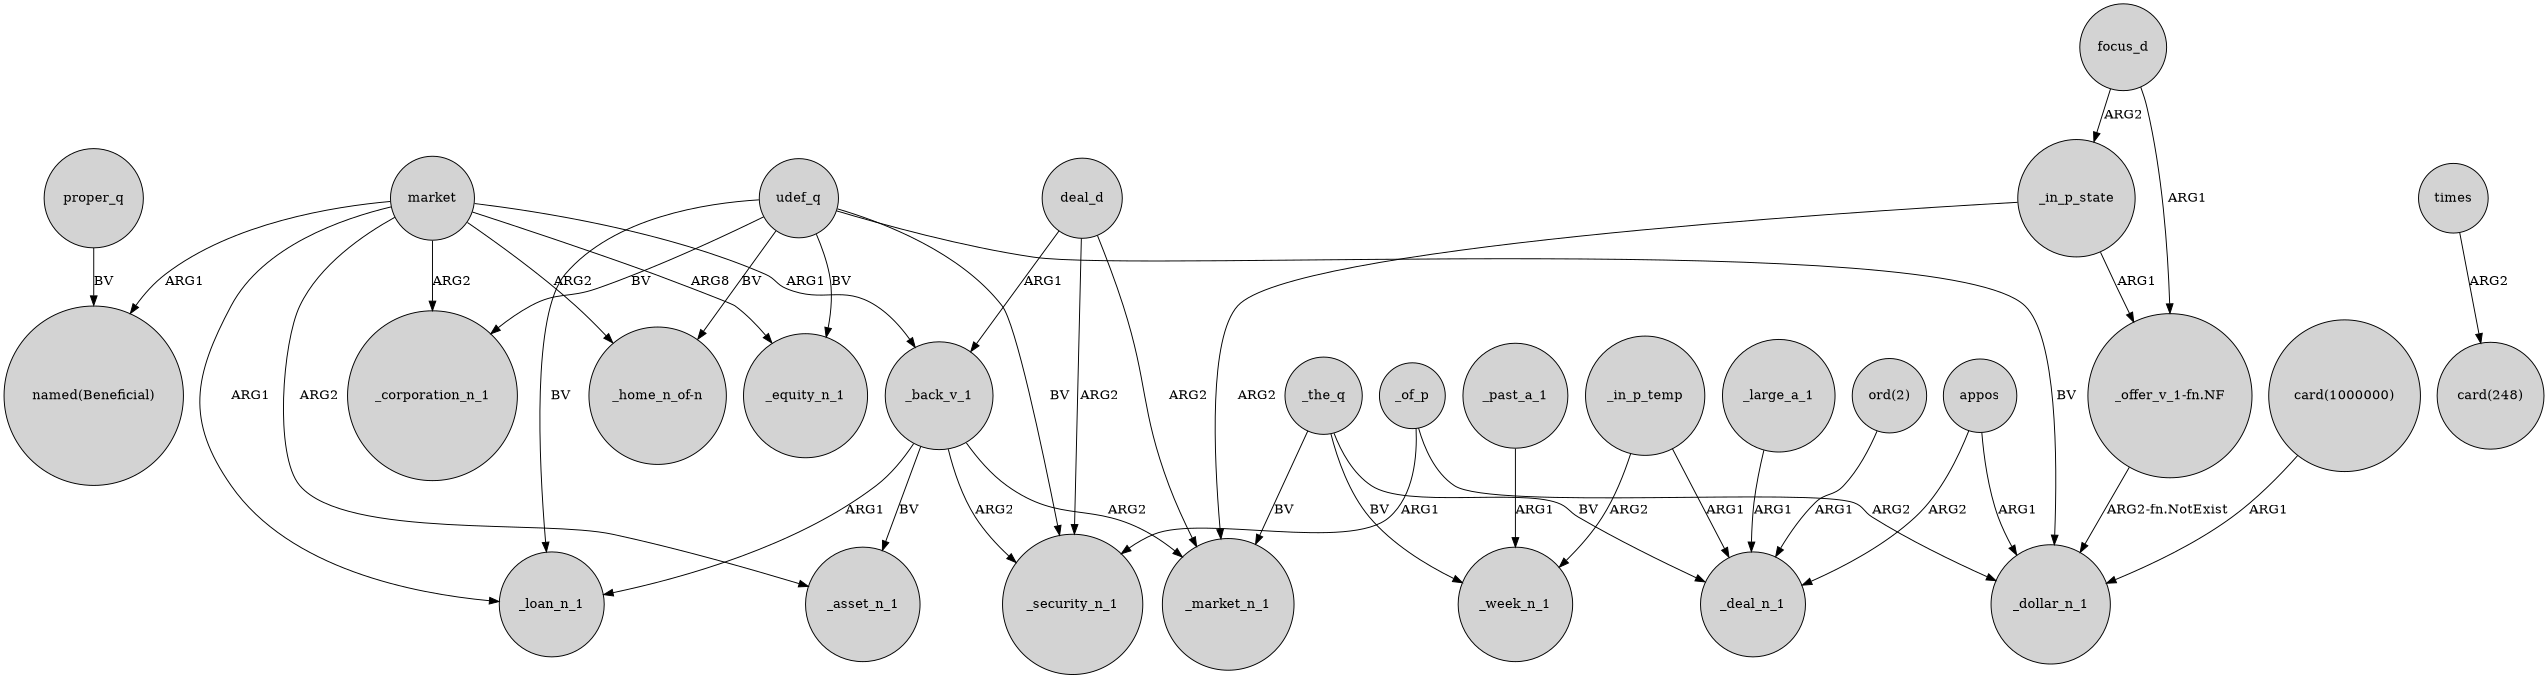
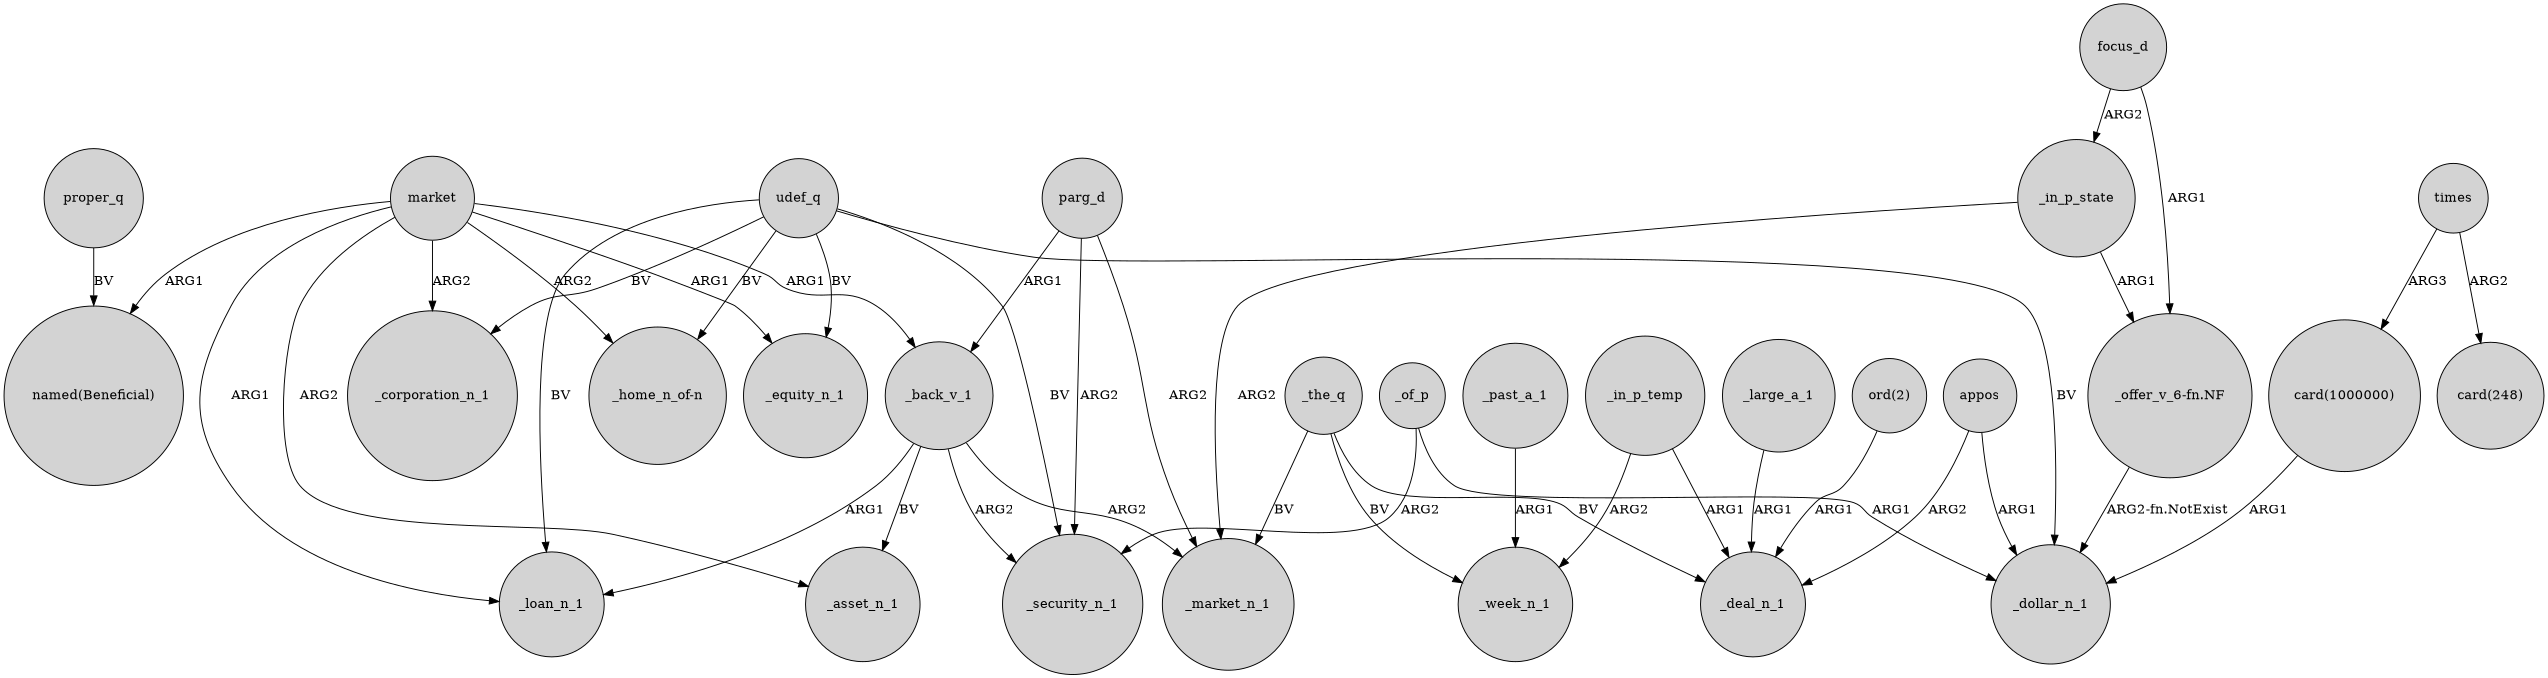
node "deal_d": label "deal_d" -> "parg_d"
edge "times" -> "card(1000000)": added, label "ARG3"
edge "market" -> "_equity_n_1": label "ARG8" -> "ARG1"
node "_offer_v_1-fn.NF": label "_offer_v_1-fn.NF" -> "_offer_v_6-fn.NF"
edge "_of_p" -> "_security_n_1": label "ARG1" -> "ARG2"
edge "_of_p" -> "_dollar_n_1": label "ARG2" -> "ARG1"
